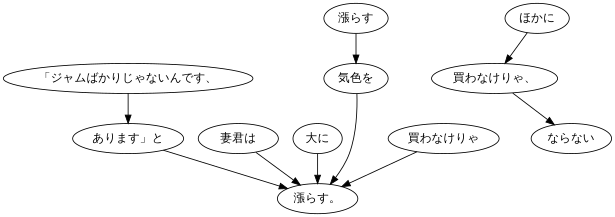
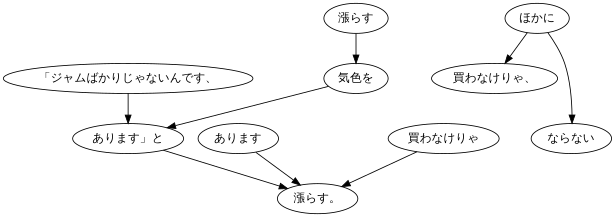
edge "買わなけりゃ、" -> "ならない": now "ほかに" -> "ならない"
edge "気色を" -> "漲らす。": now "気色を" -> "あります」と"
node "妻君は": label "妻君は" -> "あります"
node "大に": removed
